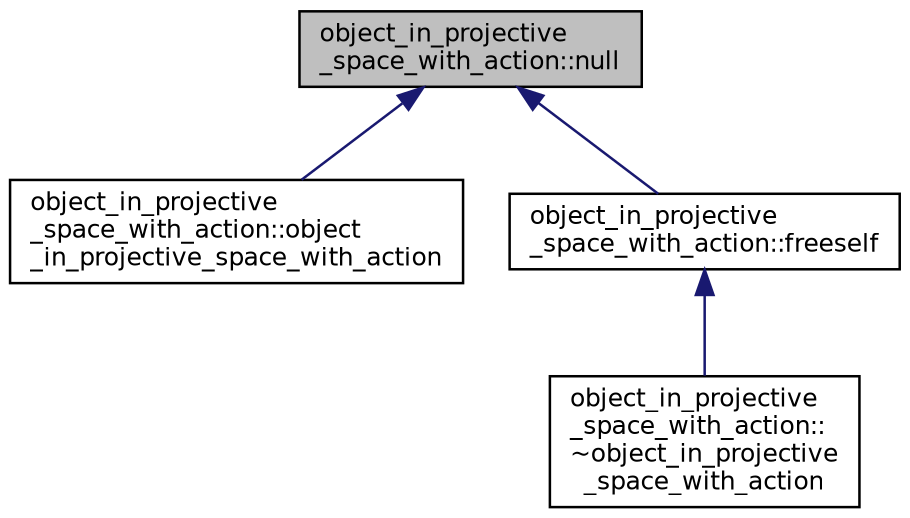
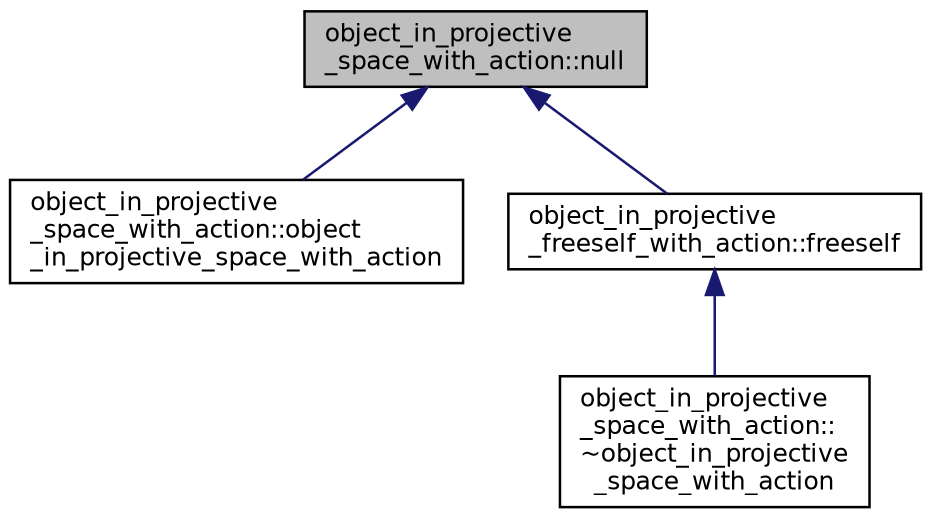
node "object_in_projective _space_with_action::freeself": label "object_in_projective _space_with_action::freeself" -> "object_in_projective _freeself_with_action::freeself"
